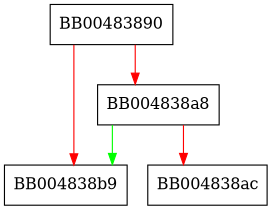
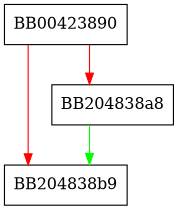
node "BB00483890": label "BB00483890" -> "BB00423890"
node "BB004838a8": label "BB004838a8" -> "BB204838a8"
node "BB004838b9": label "BB004838b9" -> "BB204838b9"
node "BB004838ac": removed
